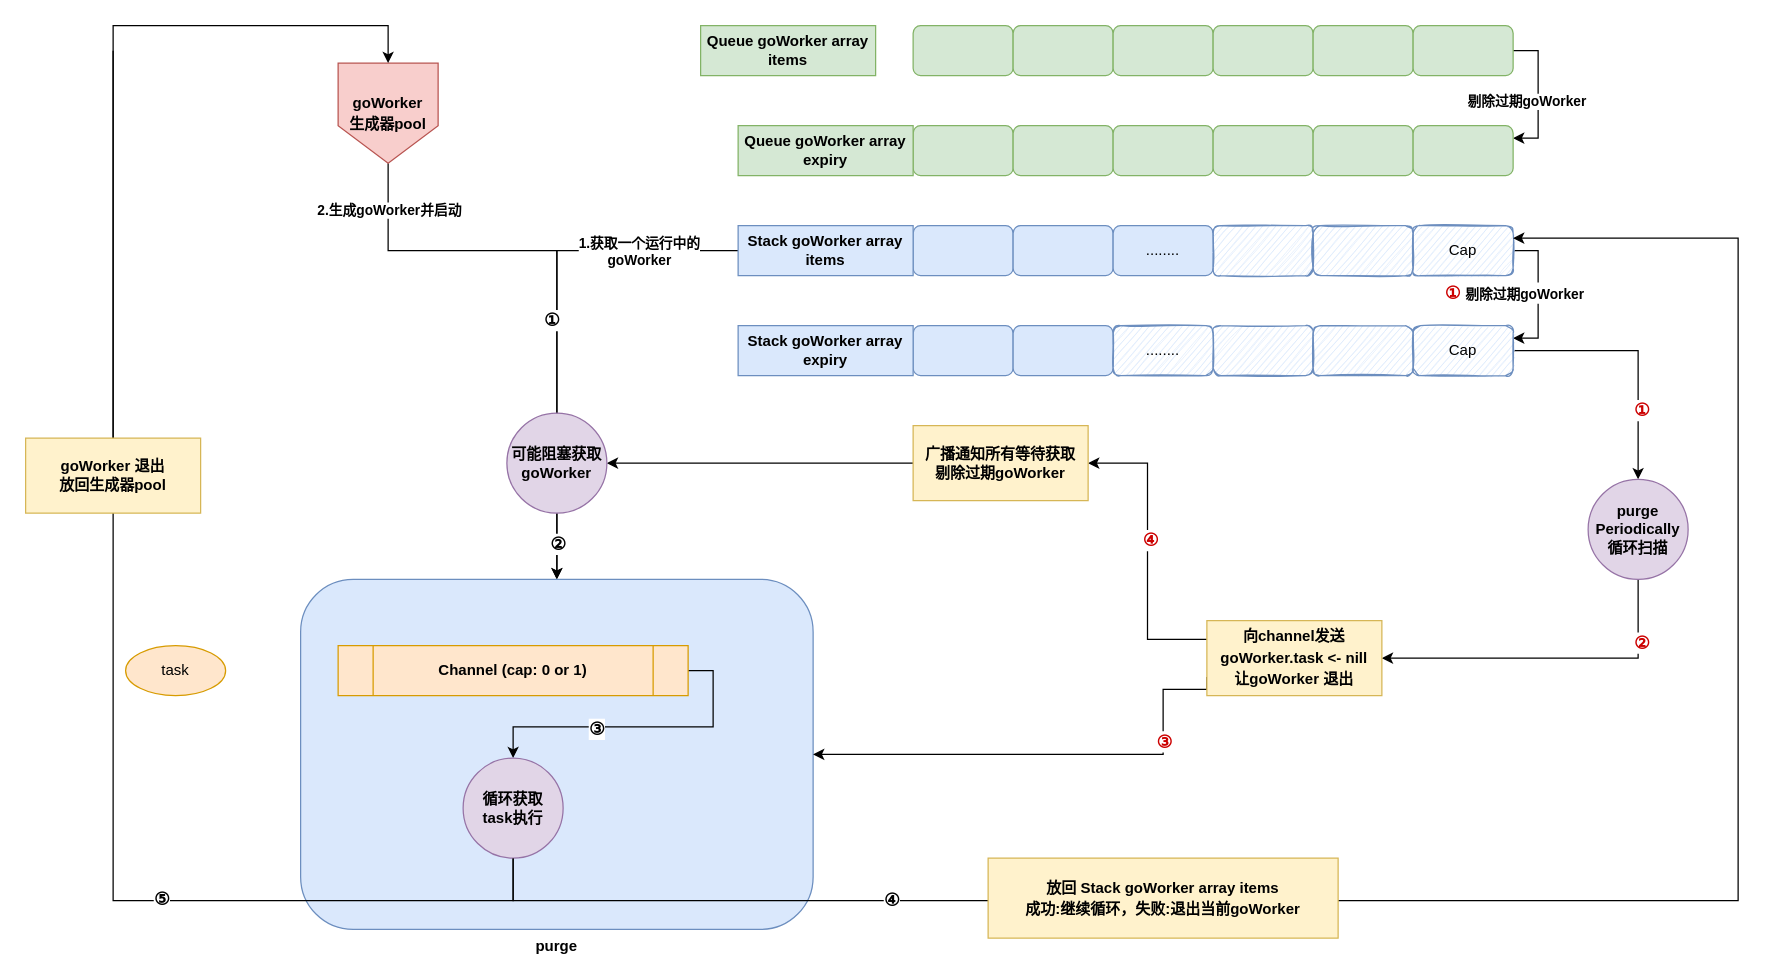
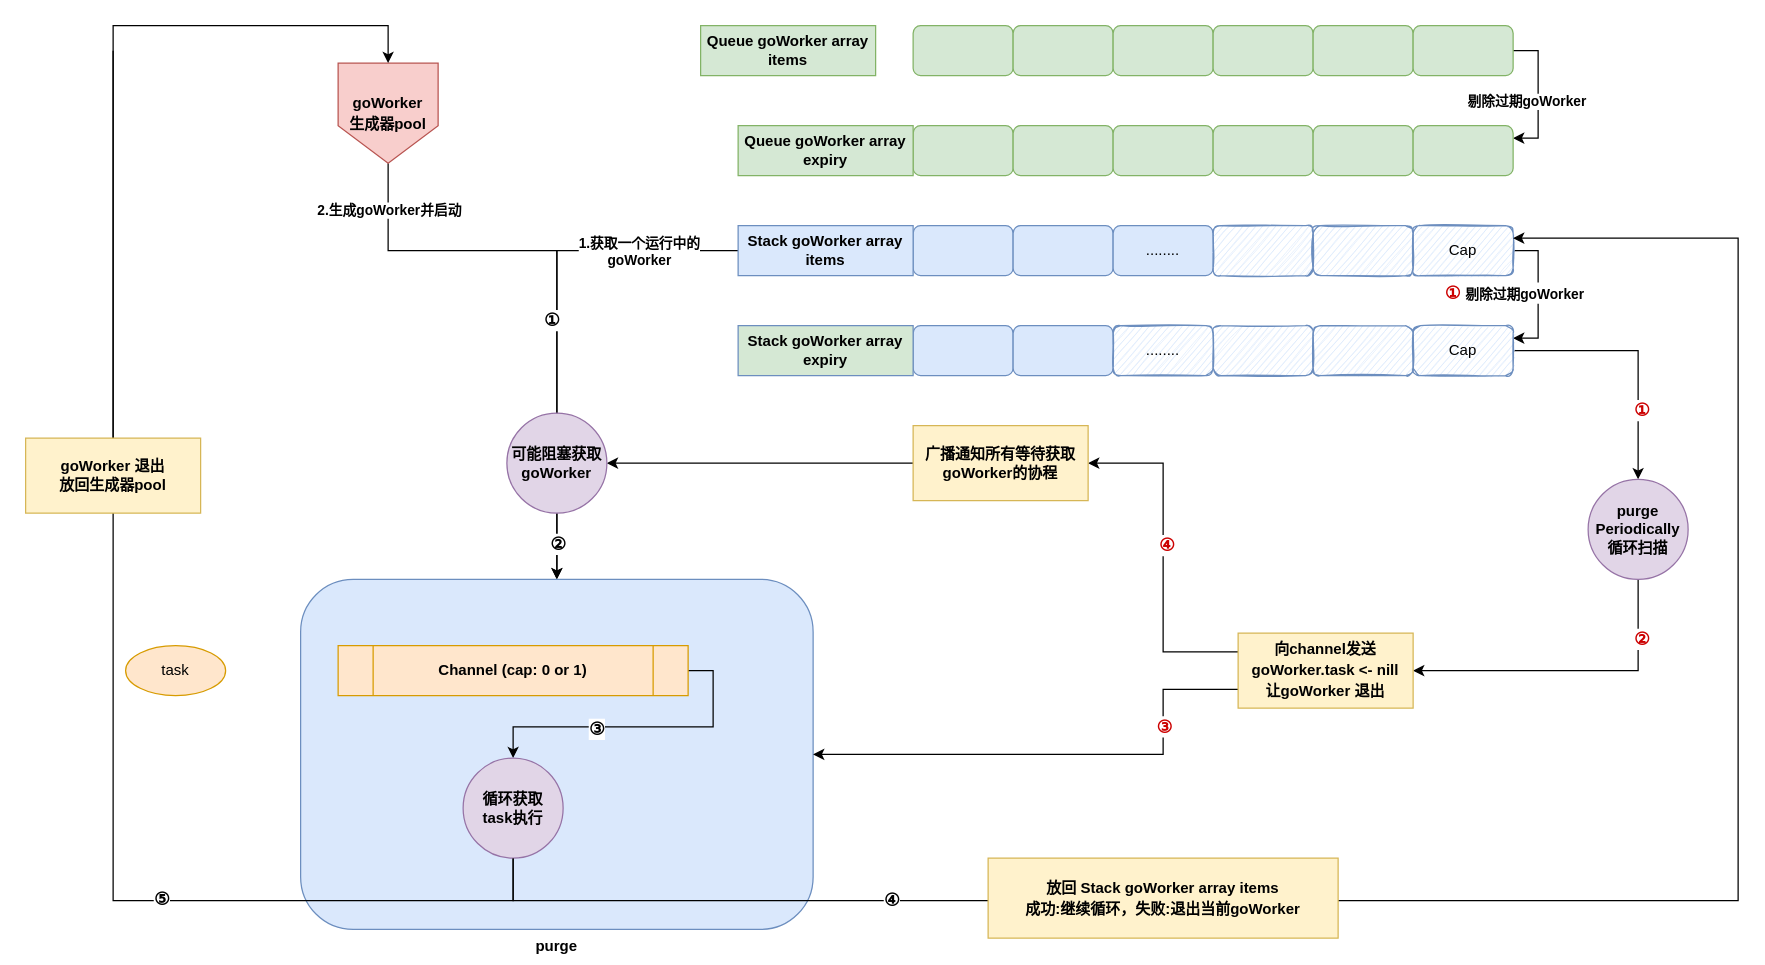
node "Stack goWorker array expiry": fillcolor #dae8fc -> #d5e8d4
node "广播通知所有等待获取 剔除过期goWorker": label "广播通知所有等待获取 剔除过期goWorker" -> "广播通知所有等待获取 goWorker的协程"
node "向channel发送 goWorker.task <- nill 让goWorker 退出": moved (1294, 658) -> (1326, 671)
